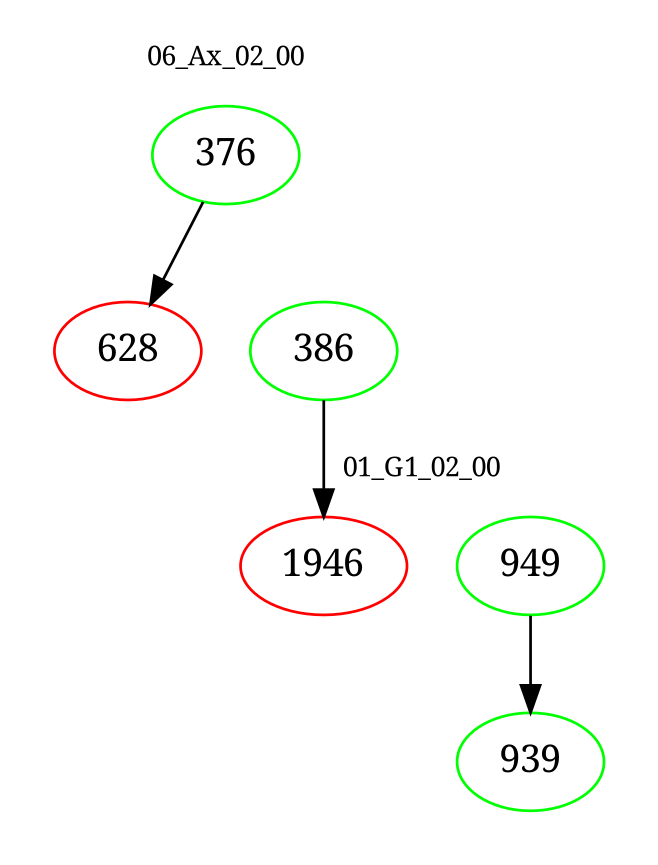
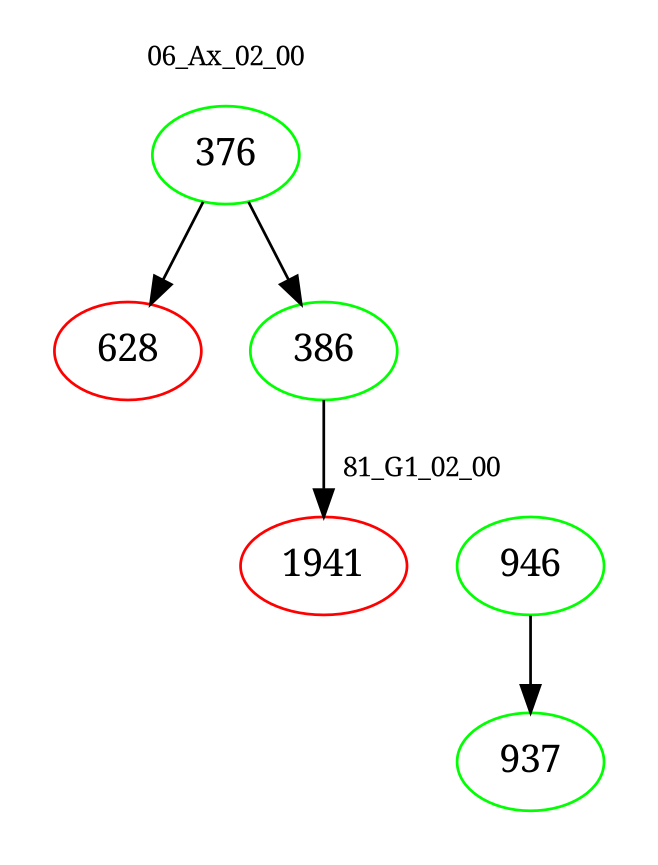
edge "376" -> "386": added
cluster "01_G1_02_00": label "01_G1_02_00" -> "81_G1_02_00"
node "1946": label "1946" -> "1941"
node "949": label "949" -> "946"
node "939": label "939" -> "937"
